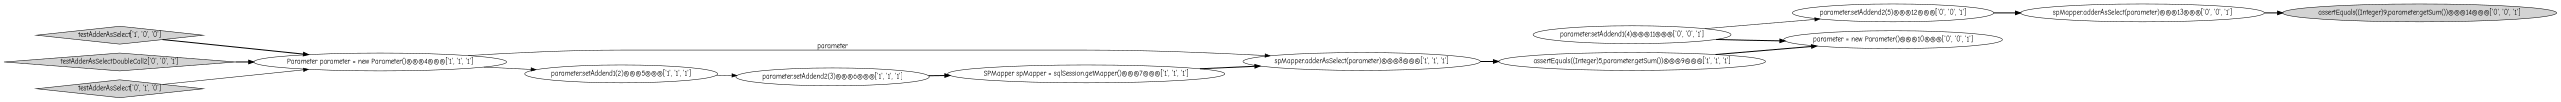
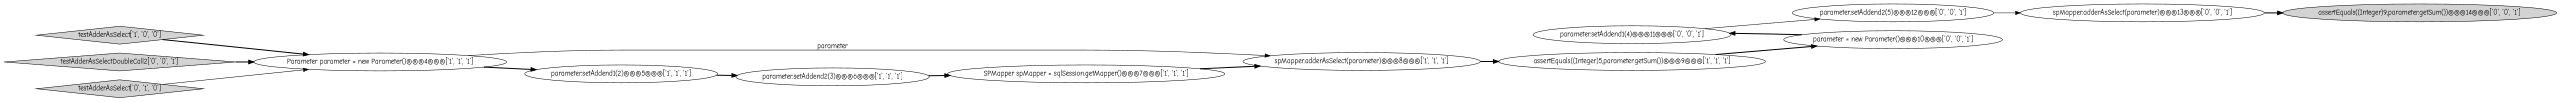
edge "parameter.setAddend2(5)@@@12@@@['0', '0', '1']" -> "spMapper.adderAsSelect(parameter)@@@13@@@['0', '0', '1']": style bold -> solid
edge "parameter.setAddend1(4)@@@11@@@['0', '0', '1']" -> "parameter = new Parameter()@@@10@@@['0', '0', '1']": reversed
edge "Parameter parameter = new Parameter()@@@4@@@['1', '1', '1']" -> "parameter.setAddend1(2)@@@5@@@['1', '1', '1']": style solid -> bold
edge "parameter.setAddend1(2)@@@5@@@['1', '1', '1']" -> "parameter.setAddend2(3)@@@6@@@['1', '1', '1']": style solid -> bold
